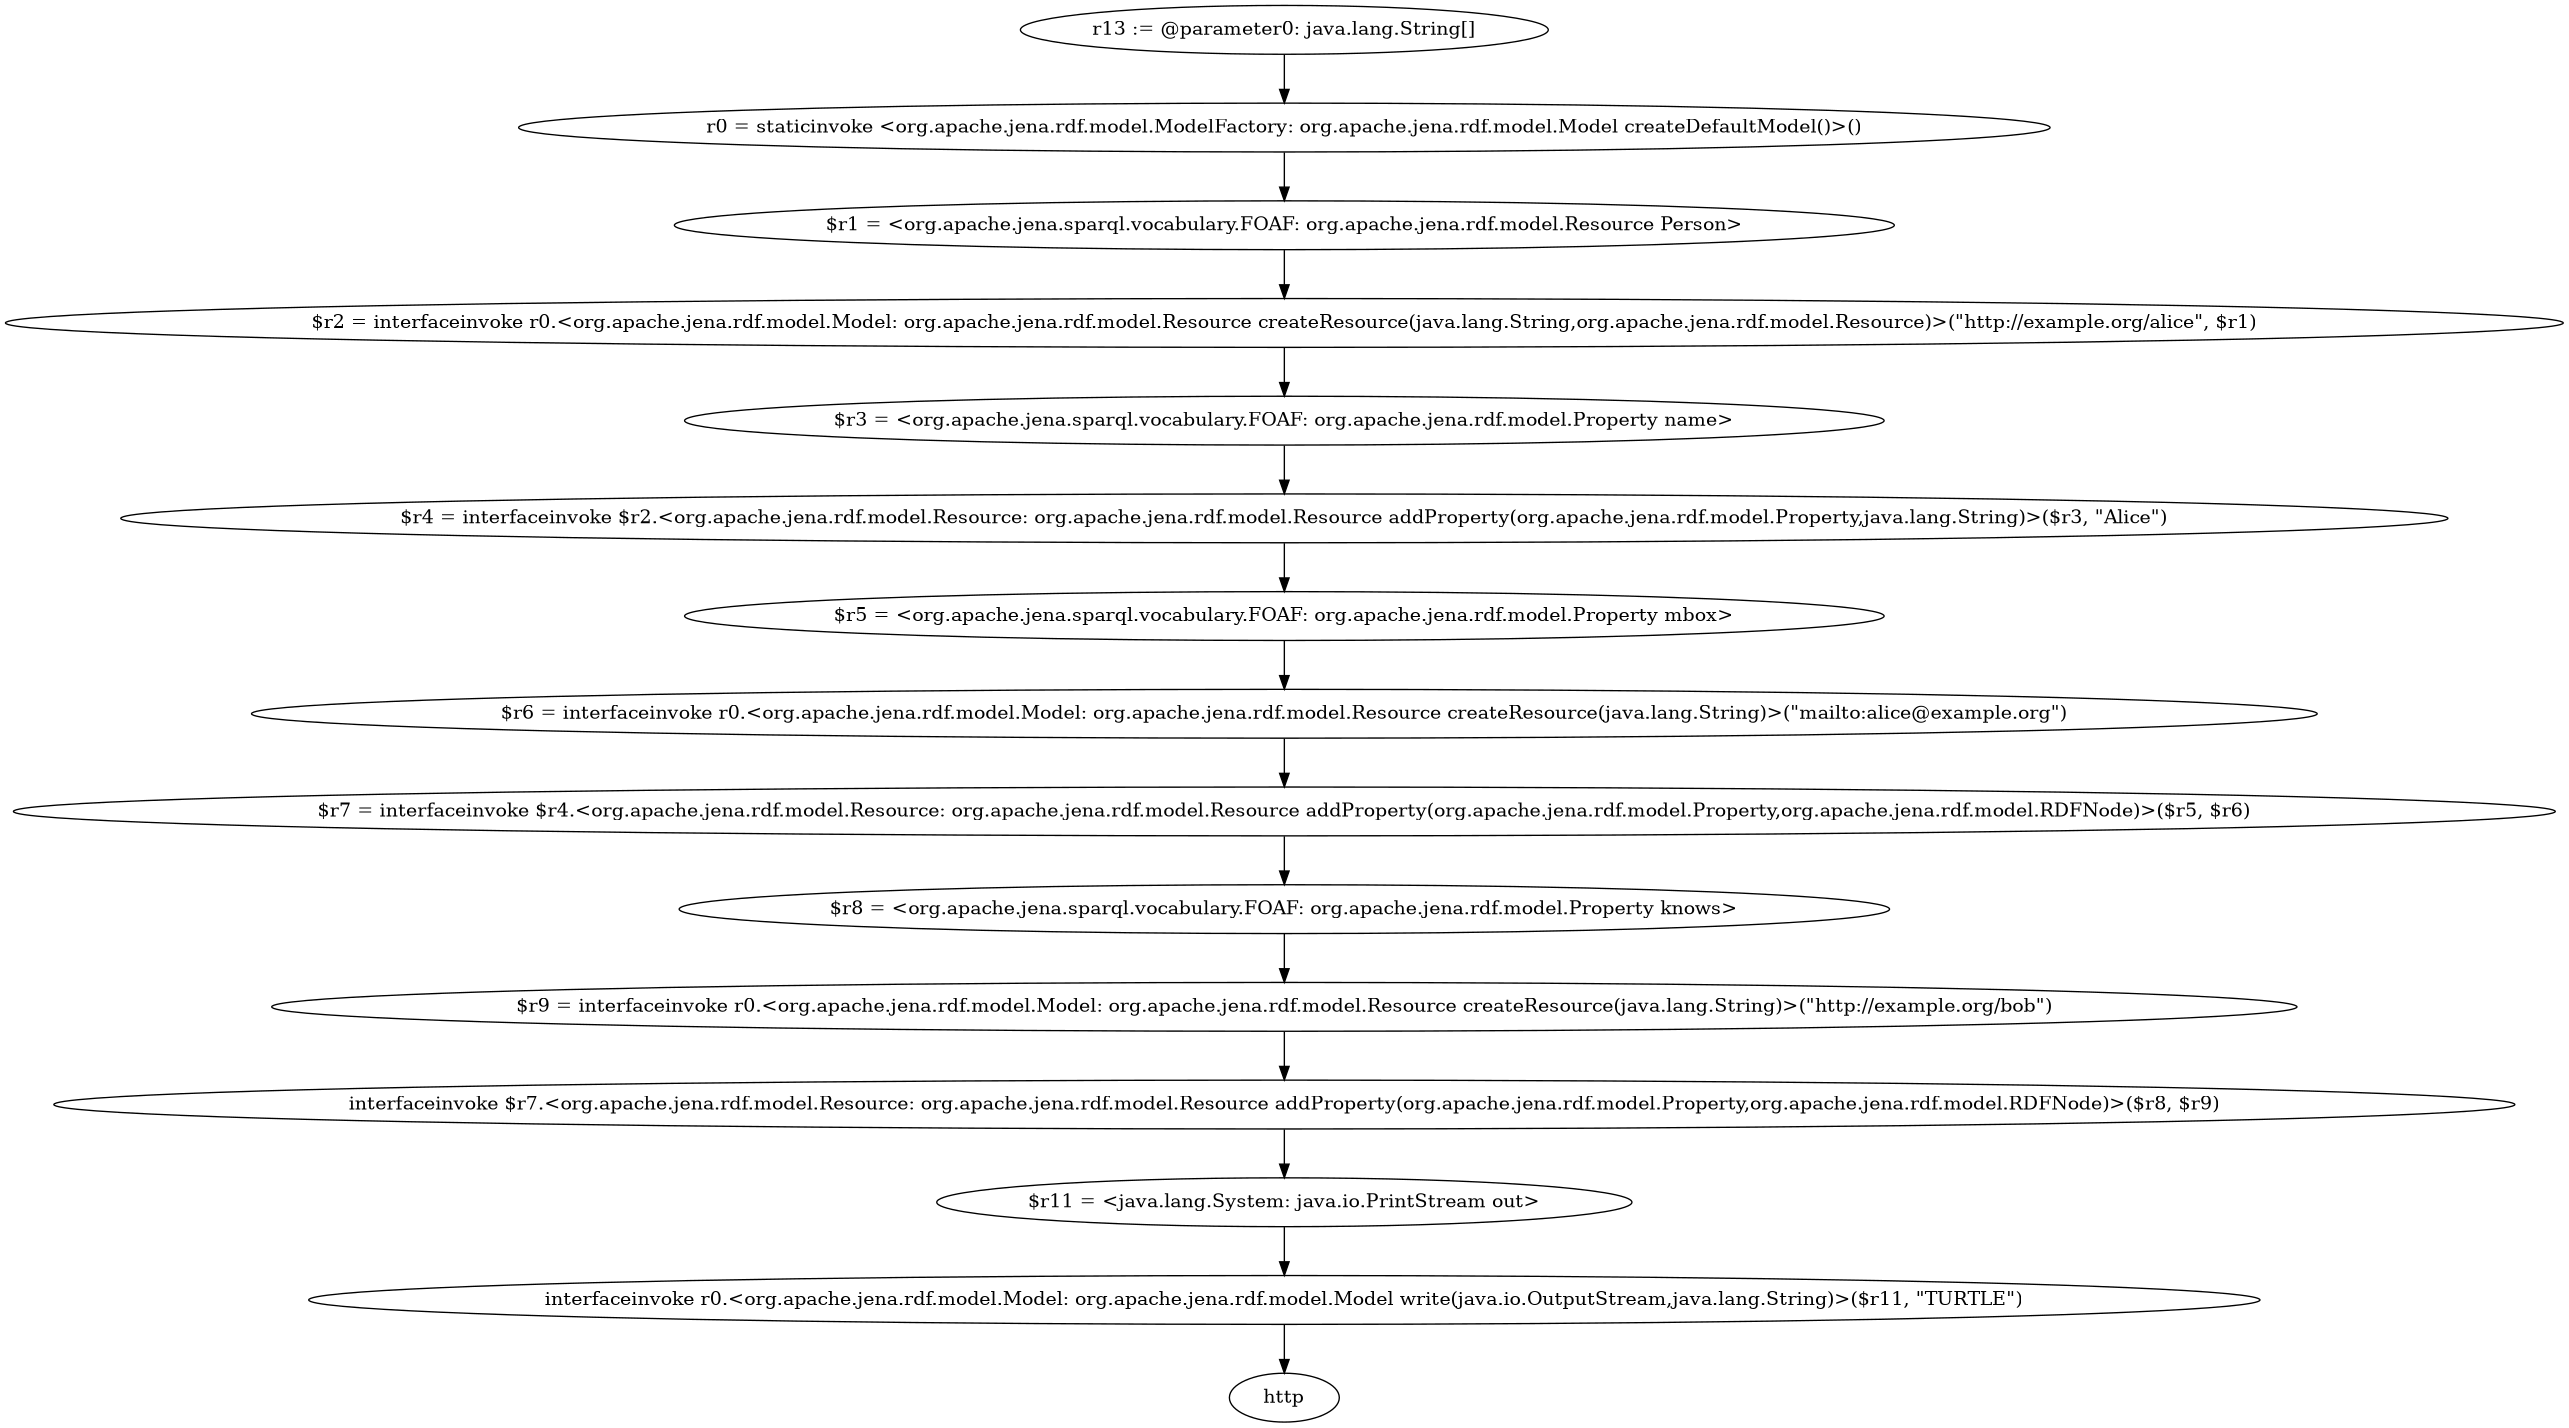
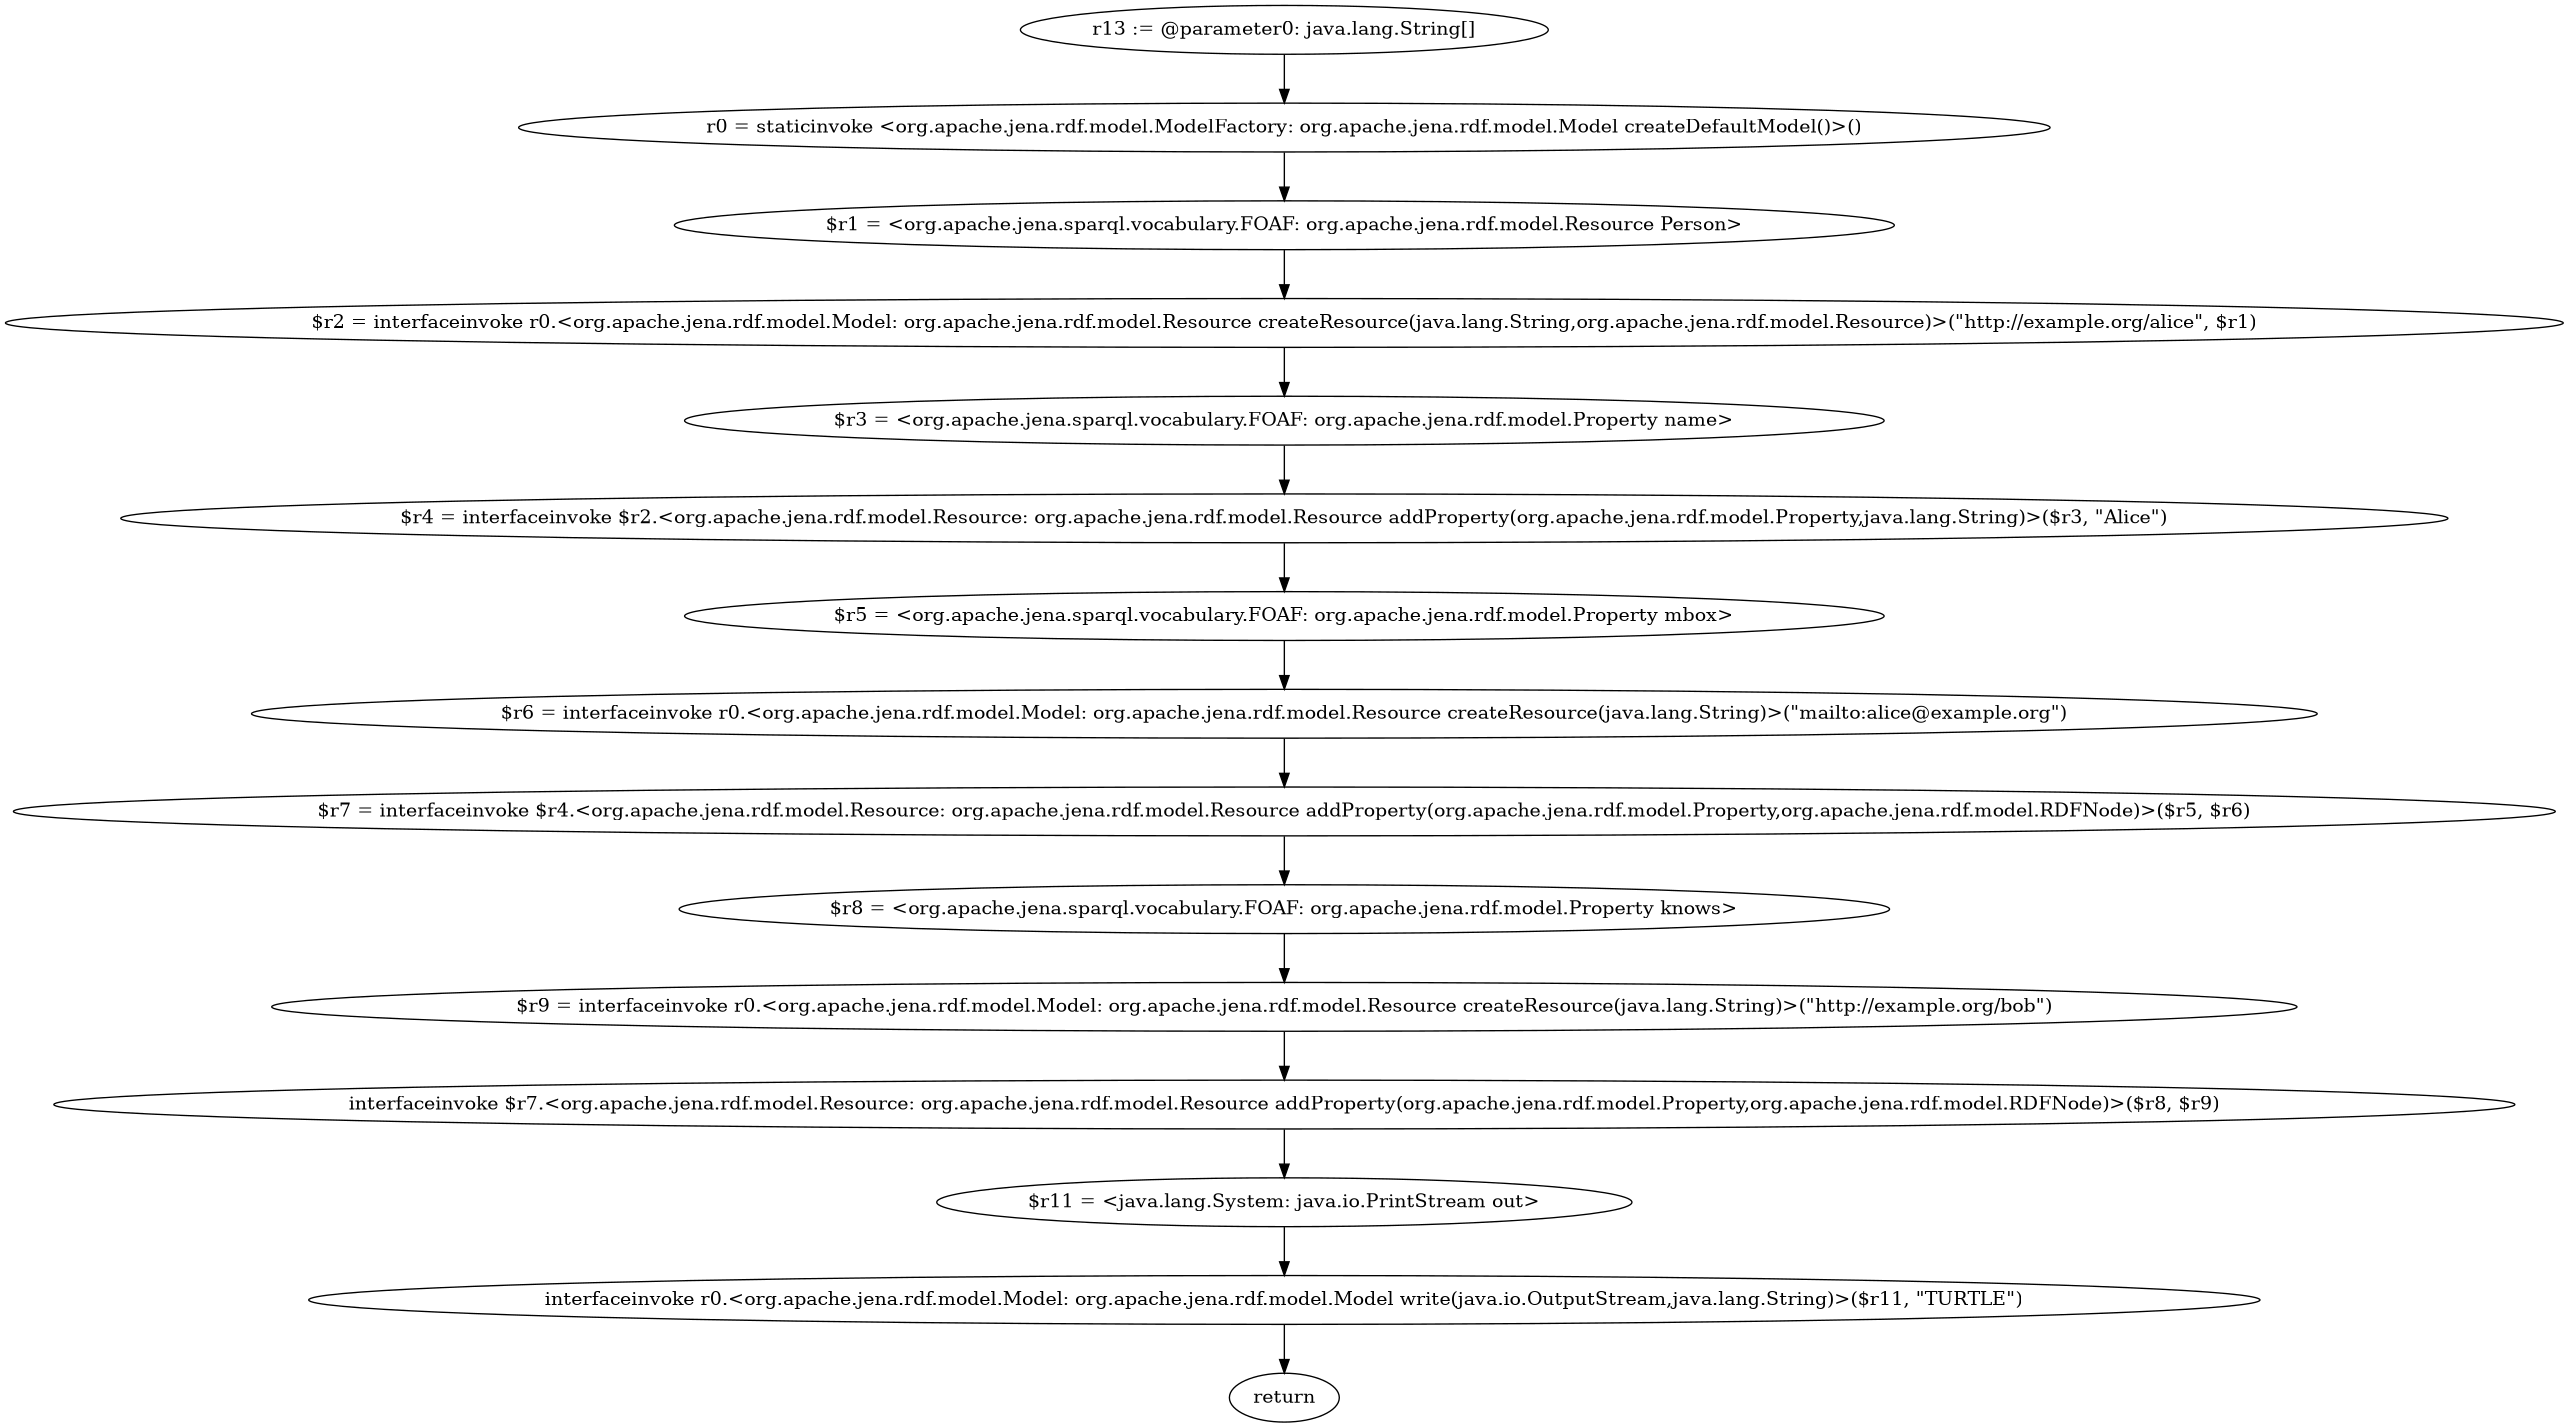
node "http": label "http" -> "return"
